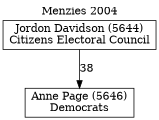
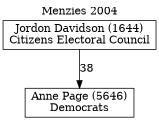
node "Jordon Davidson (5644) Citizens Electoral Council": label "Jordon Davidson (5644) Citizens Electoral Council" -> "Jordon Davidson (1644) Citizens Electoral Council"
